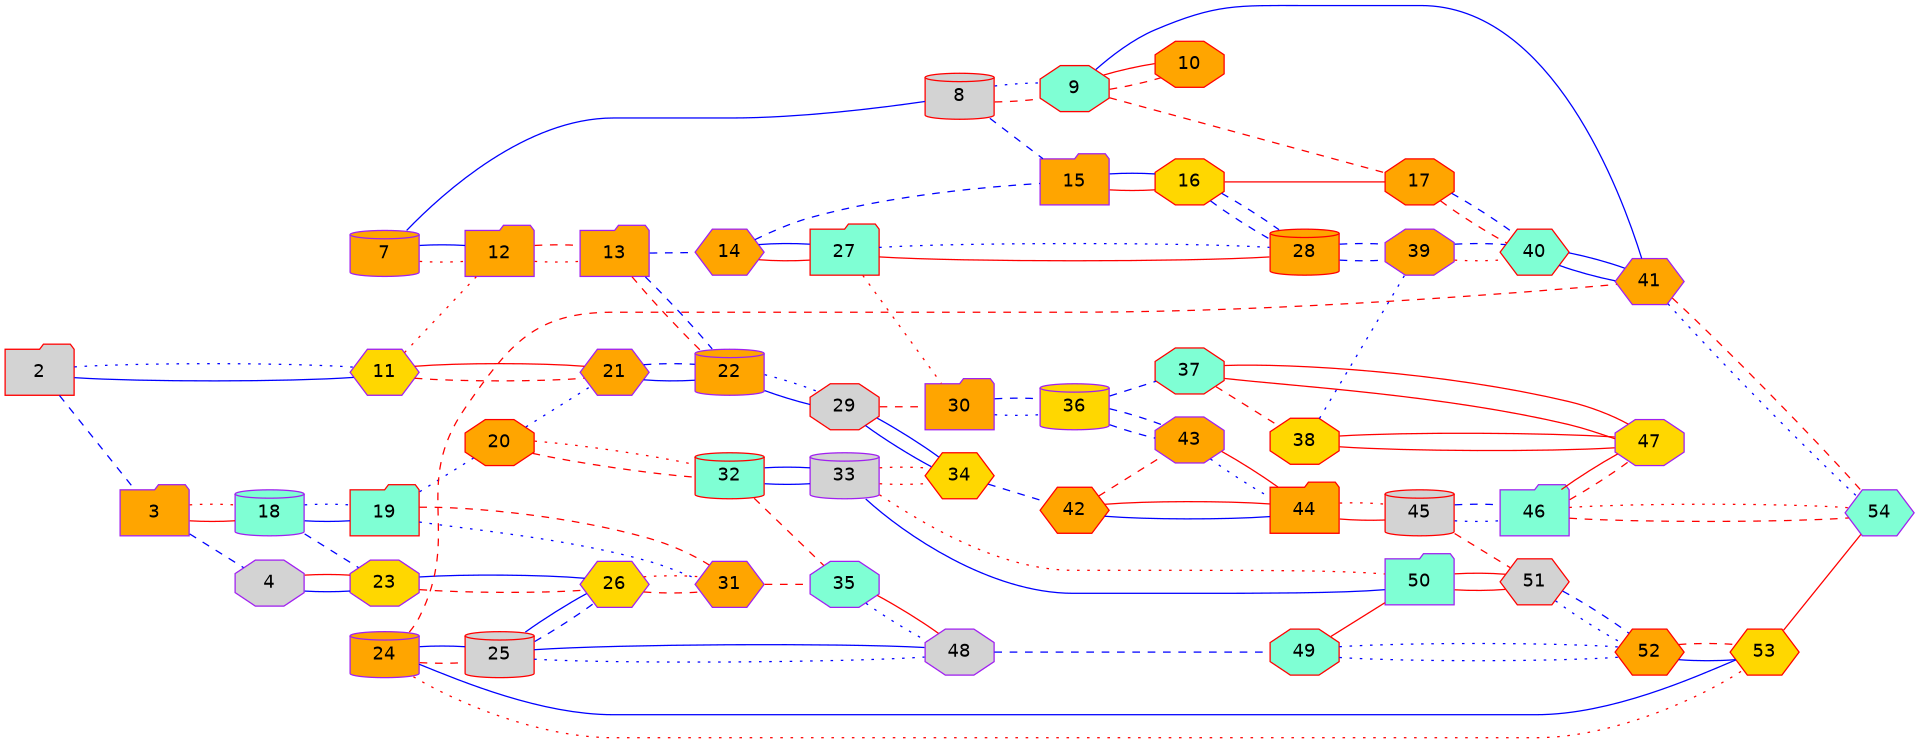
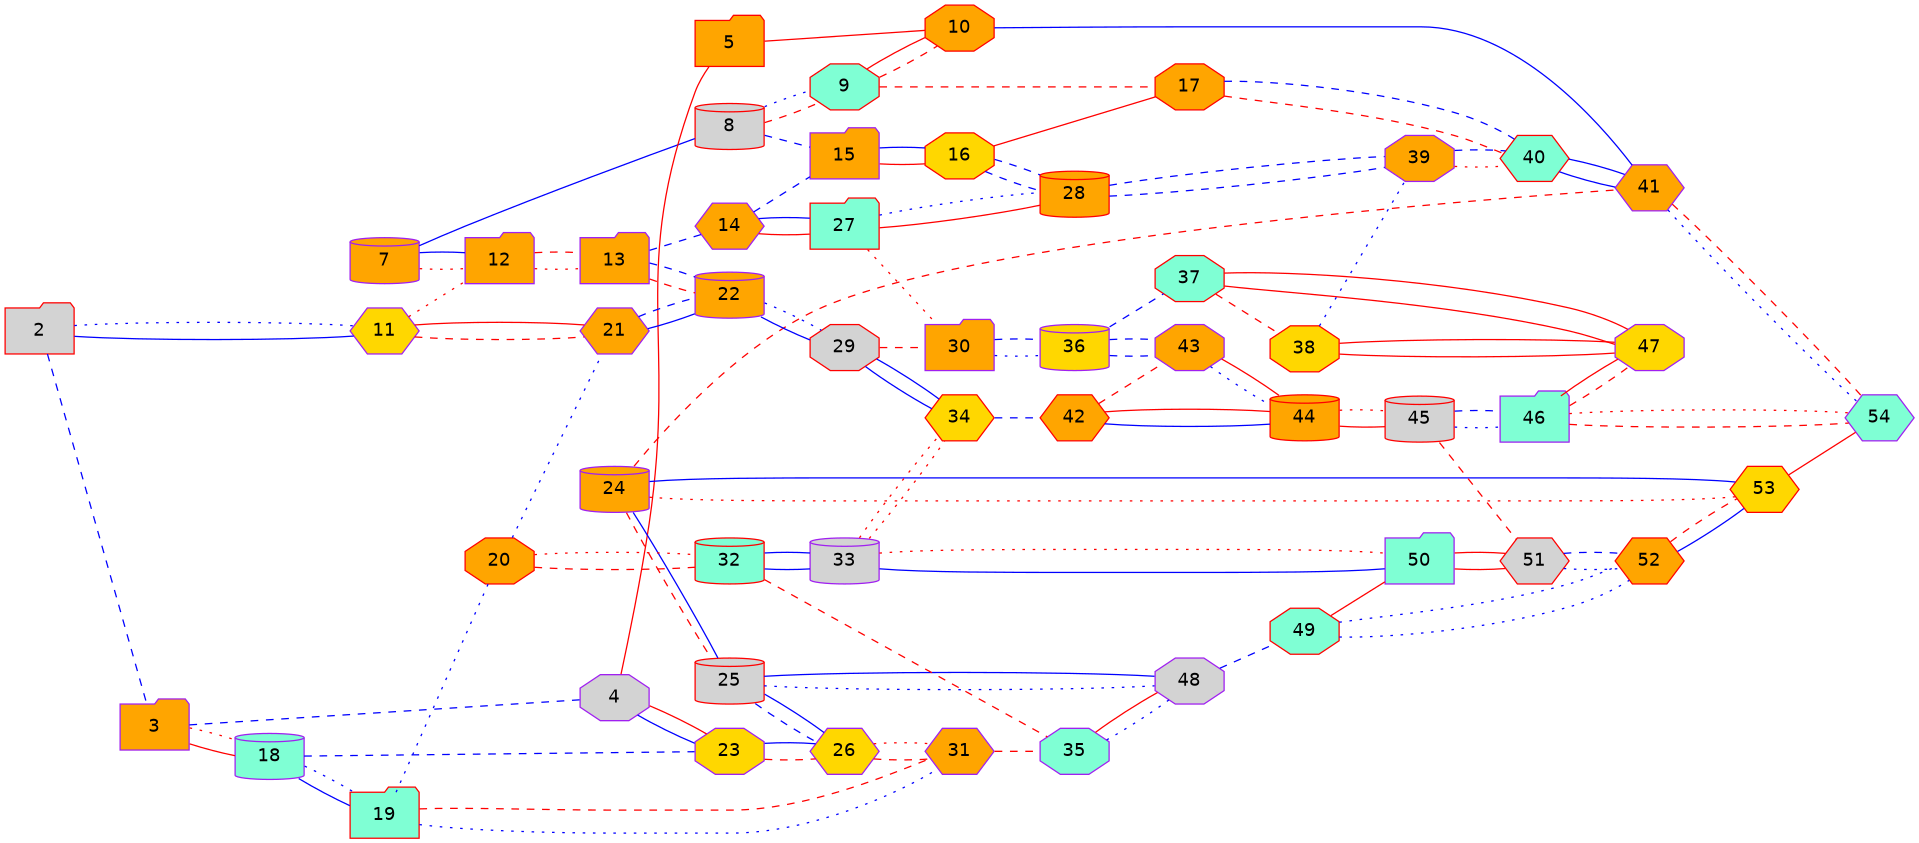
edge "9" -- "41": now "10" -- "41"
node "5": added
node "44": shape folder -> cylinder
